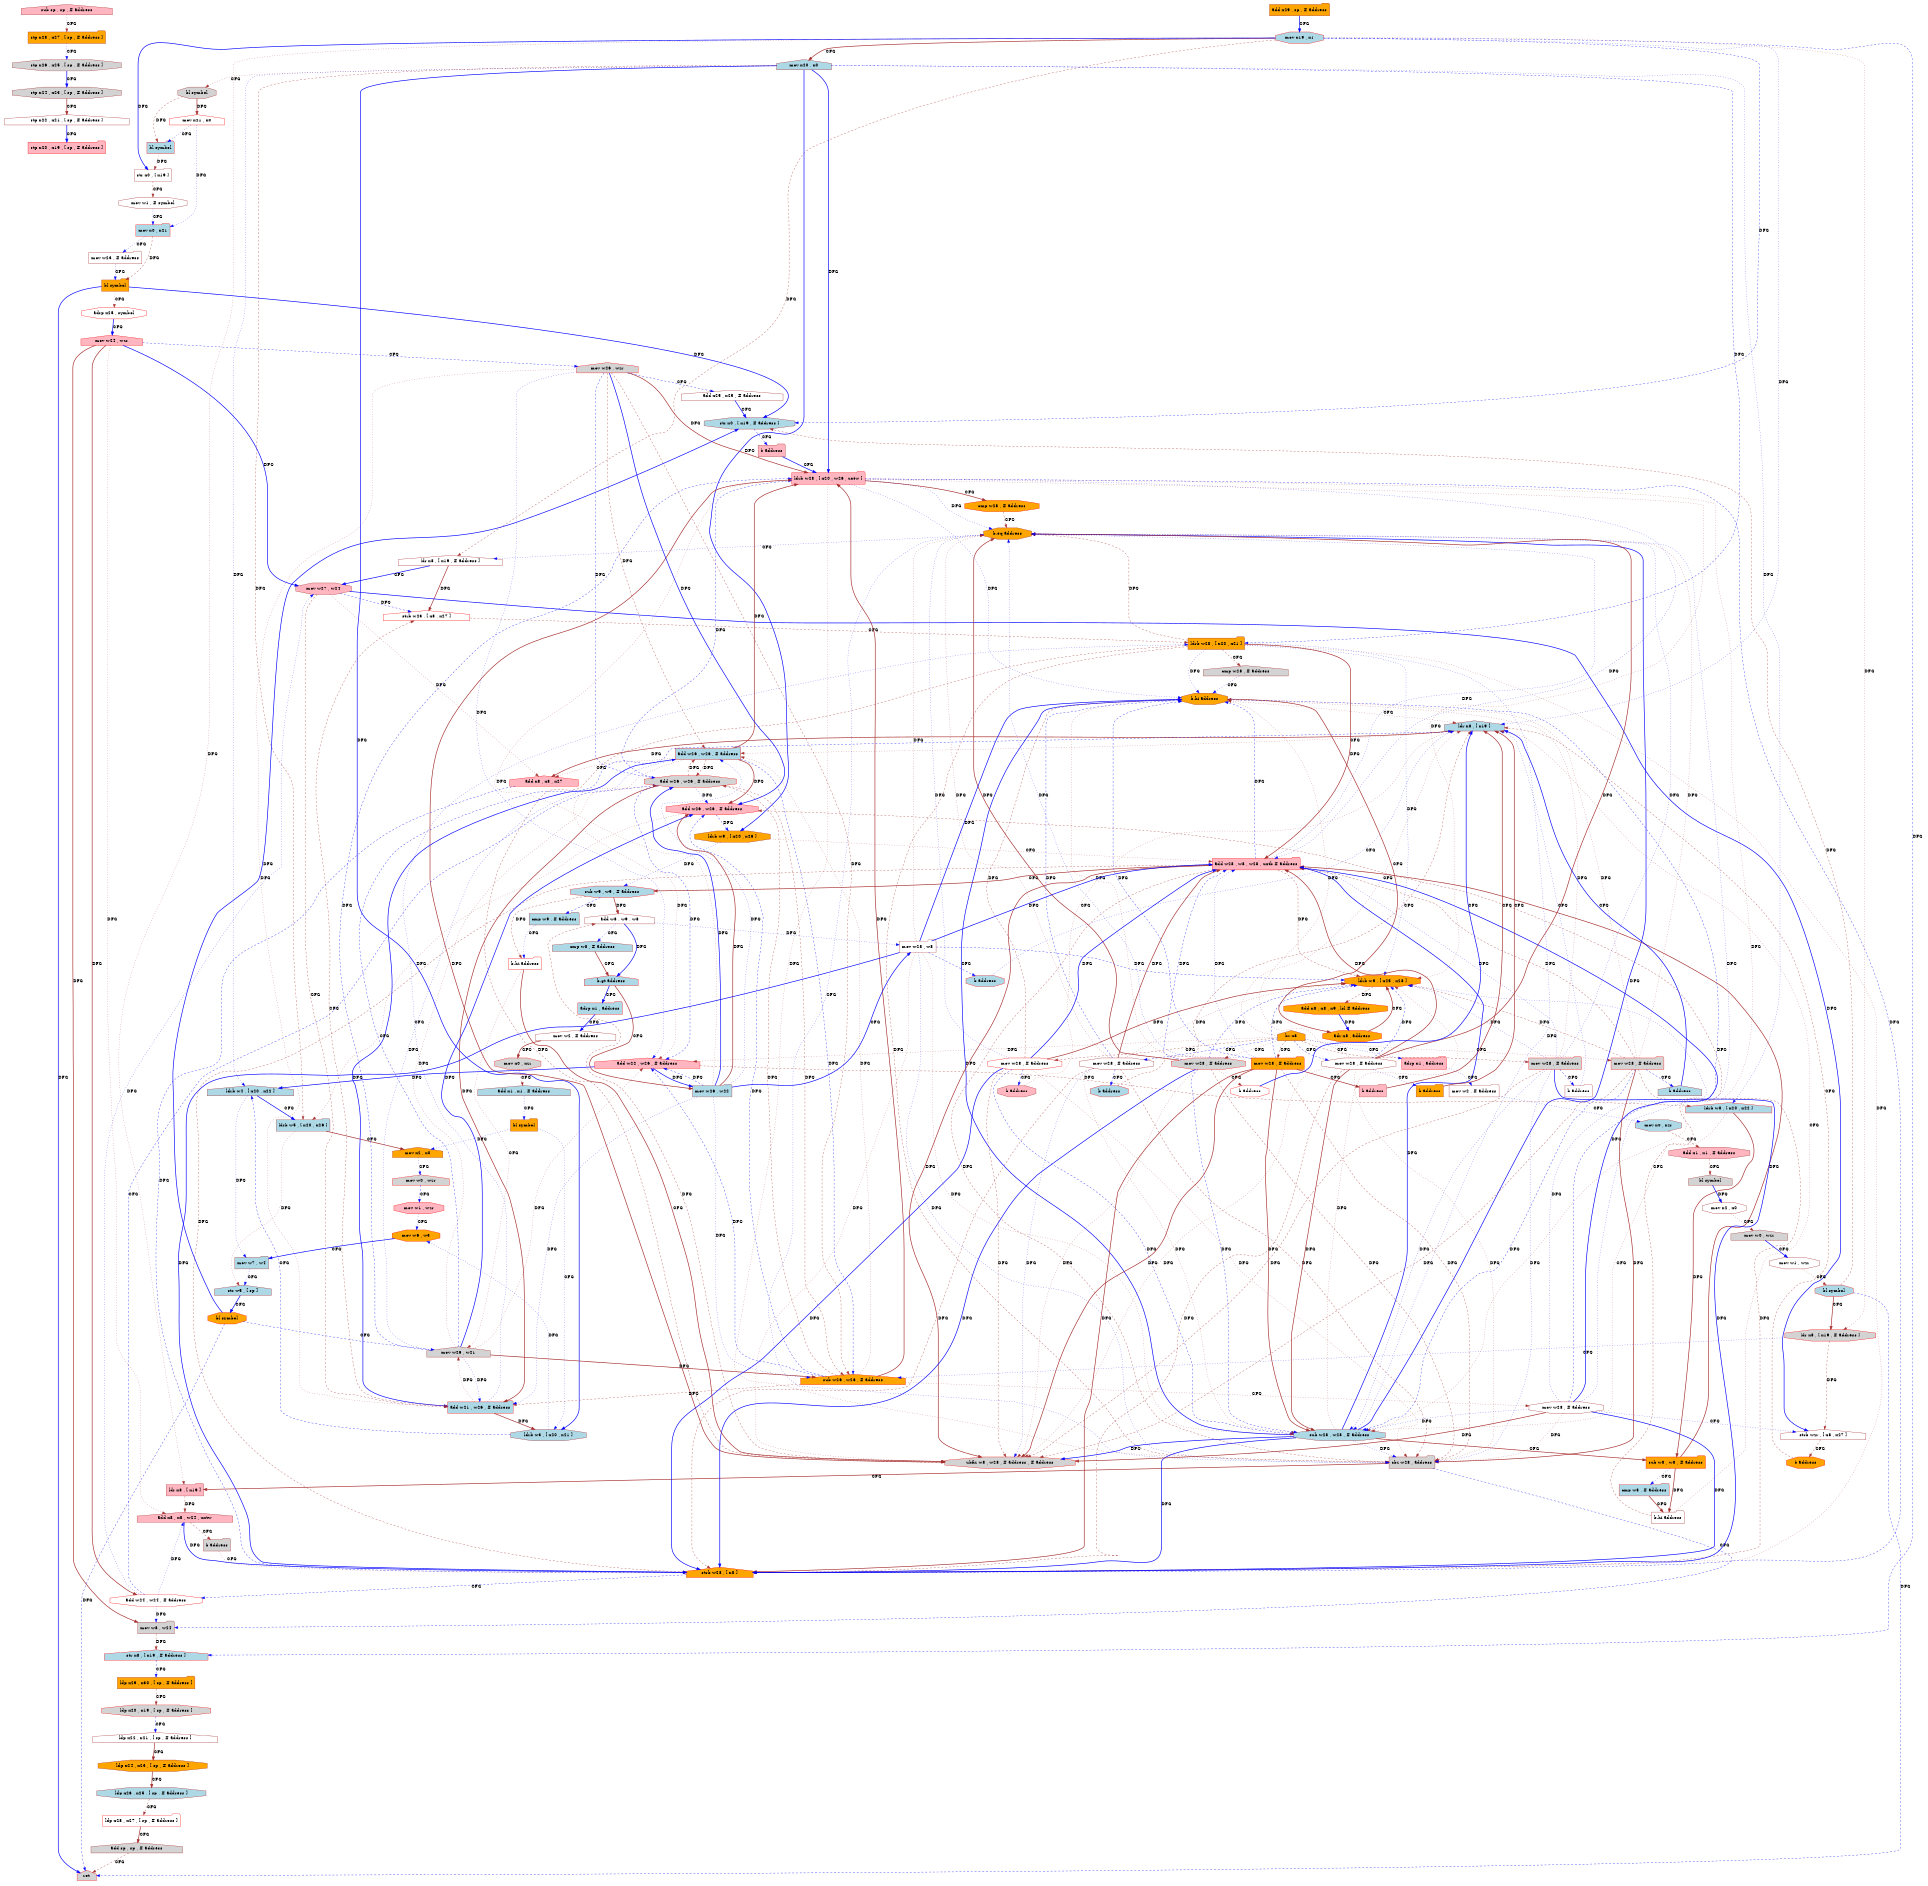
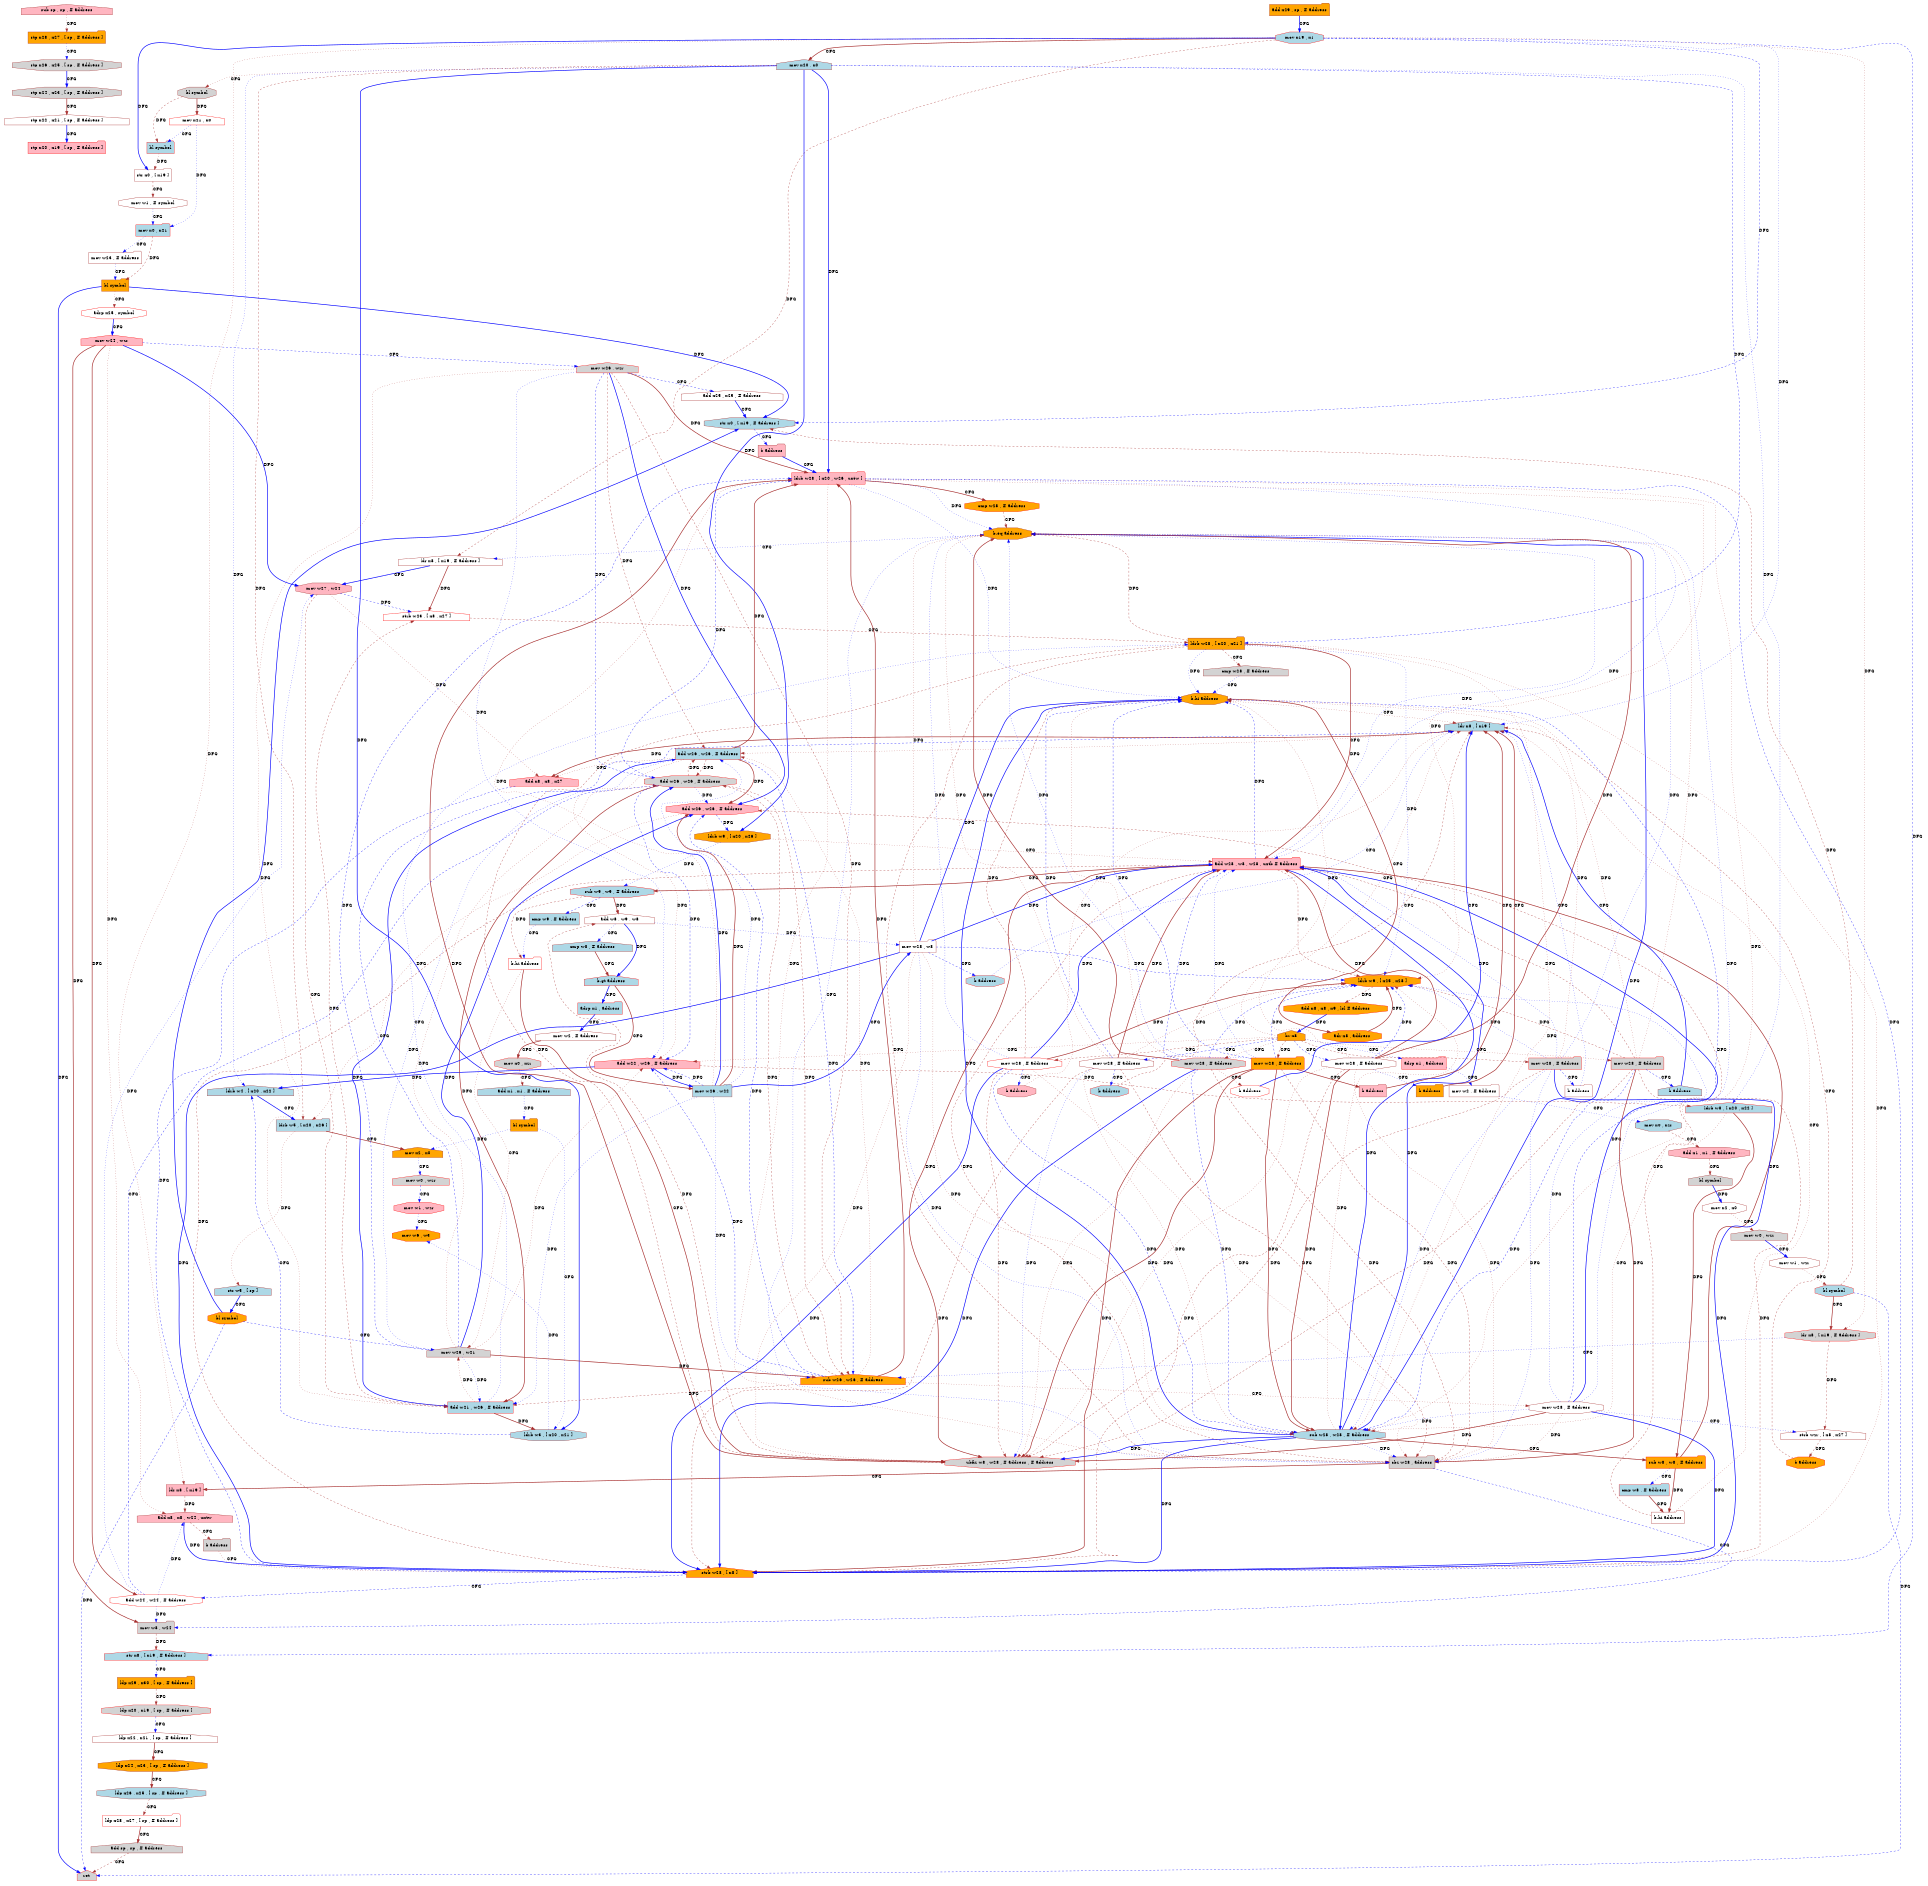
edge "mov w27 , w24" -> "strb wzr , [ x8 , x27 ]": removed, label "DFG"
edge "ldrb w28 , [ x20 , x21 ]" -> "sub w28 , w28 , # address": color blue -> brown
edge "add x8 , x8 , x9 , lsl # address" -> "adr x8 , address": now "add x8 , x8 , x9 , lsl # address" -> "br x8"
edge "br x8" -> "add w22 , w26 , # address": label "DFG" -> "CFG"
edge "add w28 , w8 , w28 , uxtb # address" -> "sub w28 , w28 , # address": added, label "DFG"
node "mov w7 , w4": removed
